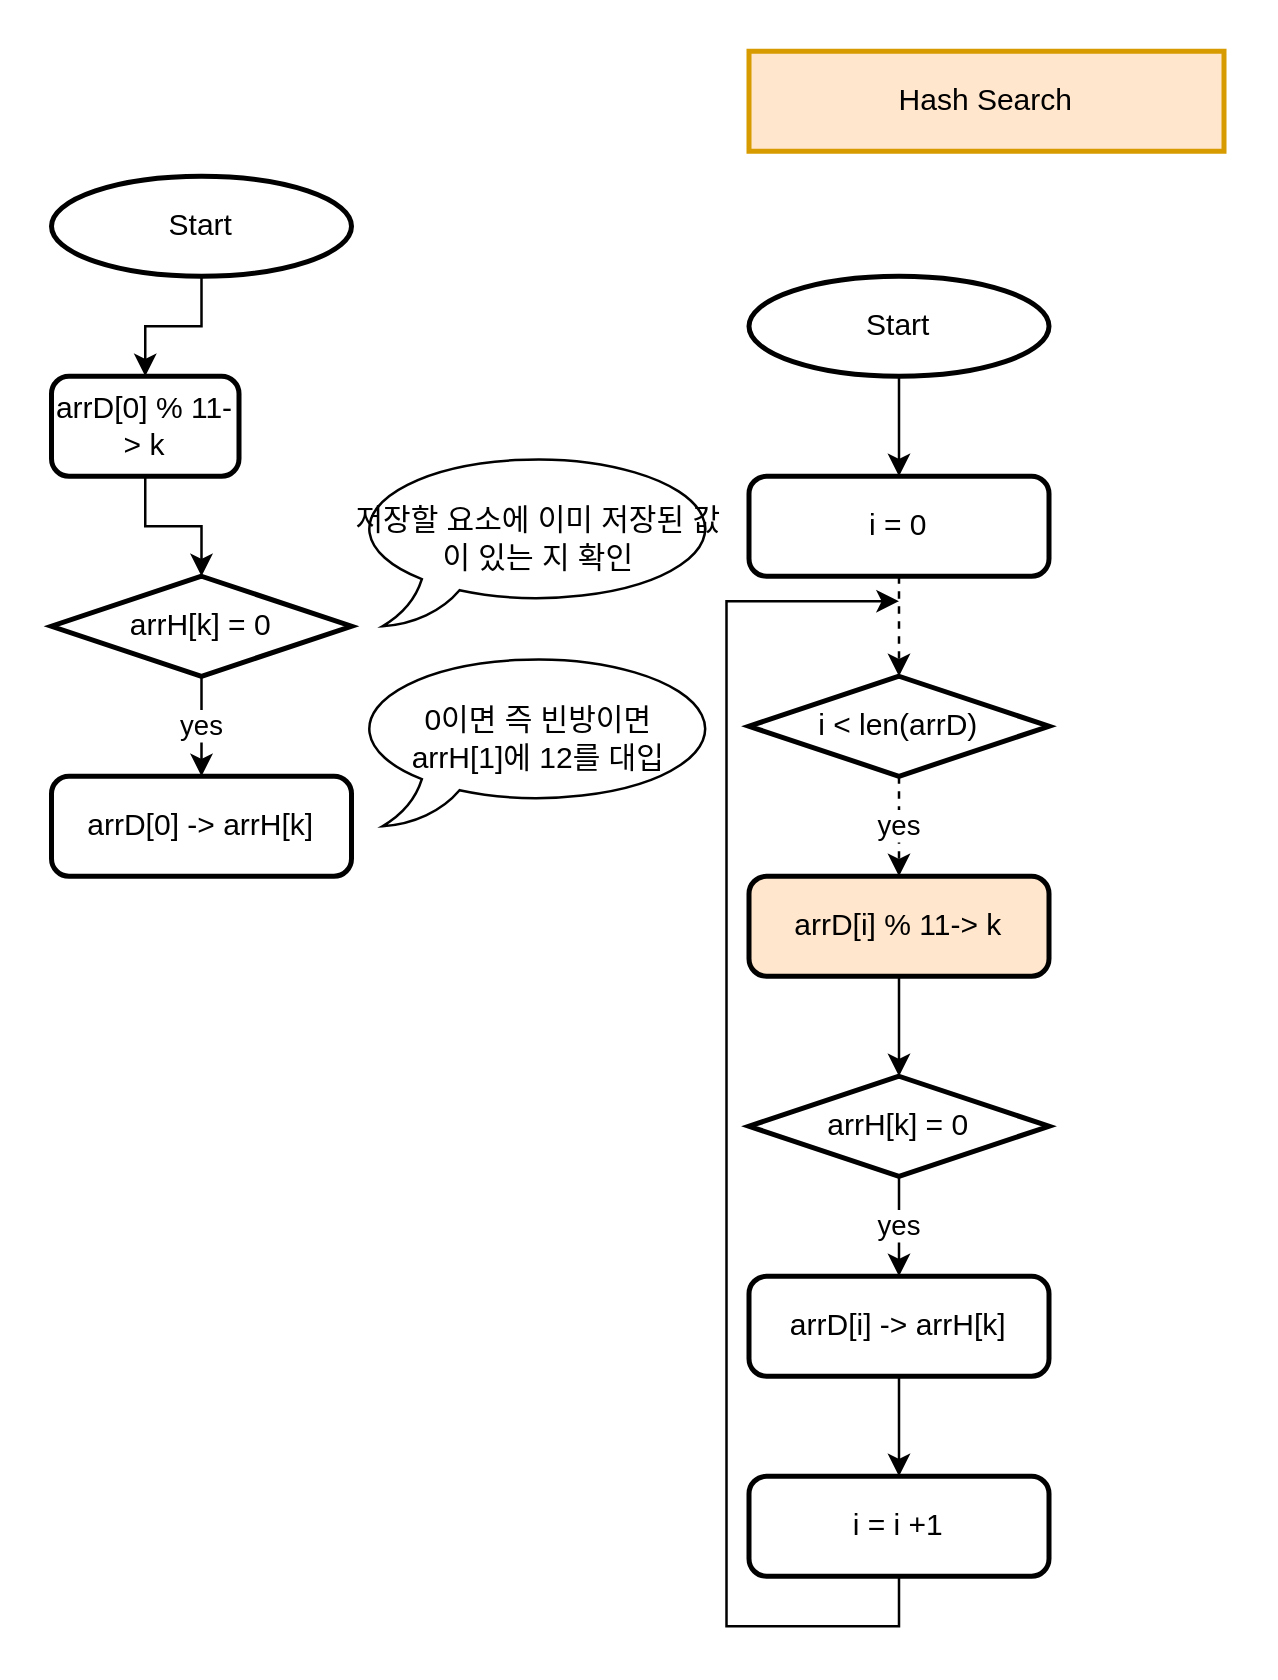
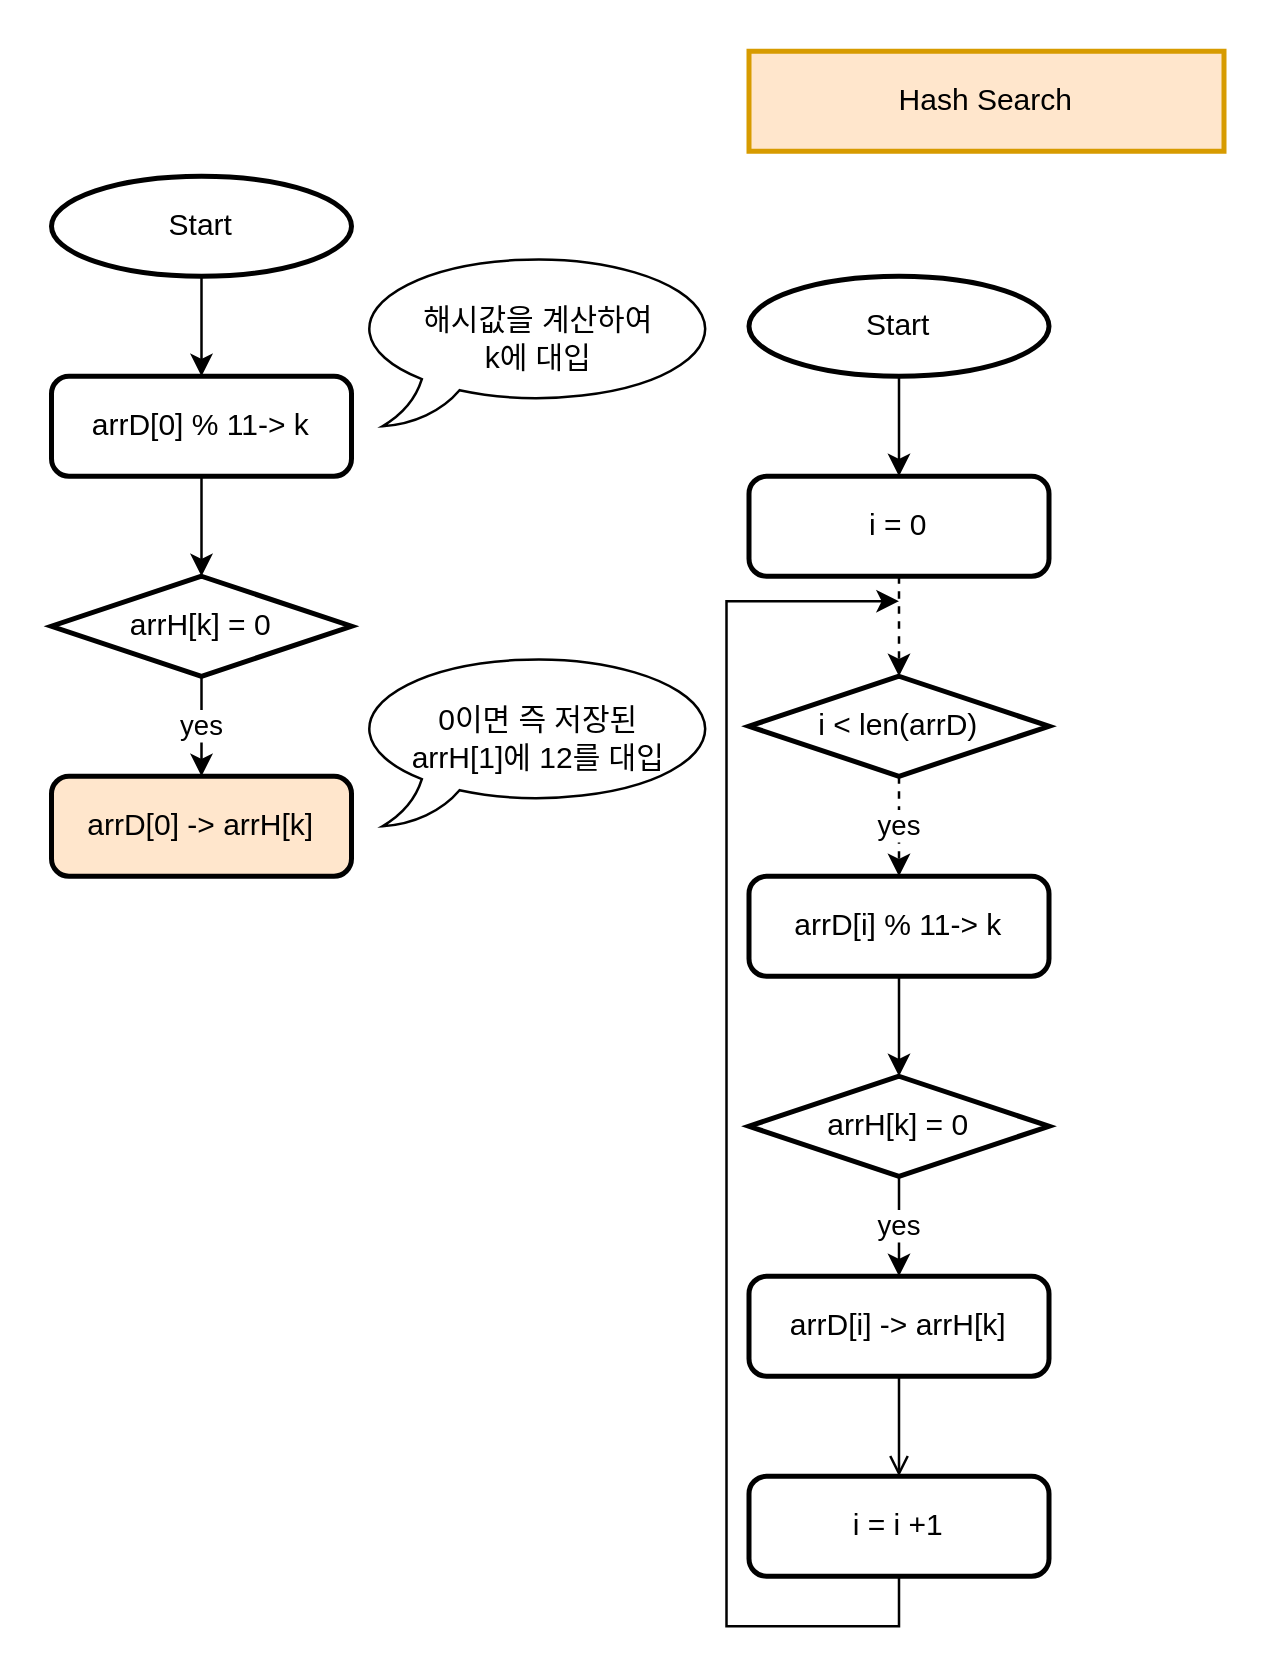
node "해시값을 계산하여 k에 대입": added
node "arrD[0] % 11-> k": size 188x100 -> 300x100
node "저장할 요소에 이미 저장된 값이 있는 지 확인": removed
node "0이면 즉 빈방이면 arrH[1]에 12를 대입": label "0이면 즉 빈방이면 arrH[1]에 12를 대입" -> "0이면 즉 저장된 arrH[1]에 12를 대입"
node "arrD[0] -> arrH[k]": fillcolor #ffffff -> #ffe6cc
node "arrD[i] % 11-> k": fillcolor #ffe6cc -> #ffffff
edge "arrD[i] -> arrH[k]" -> "i = i +1": arrowhead classic -> open
